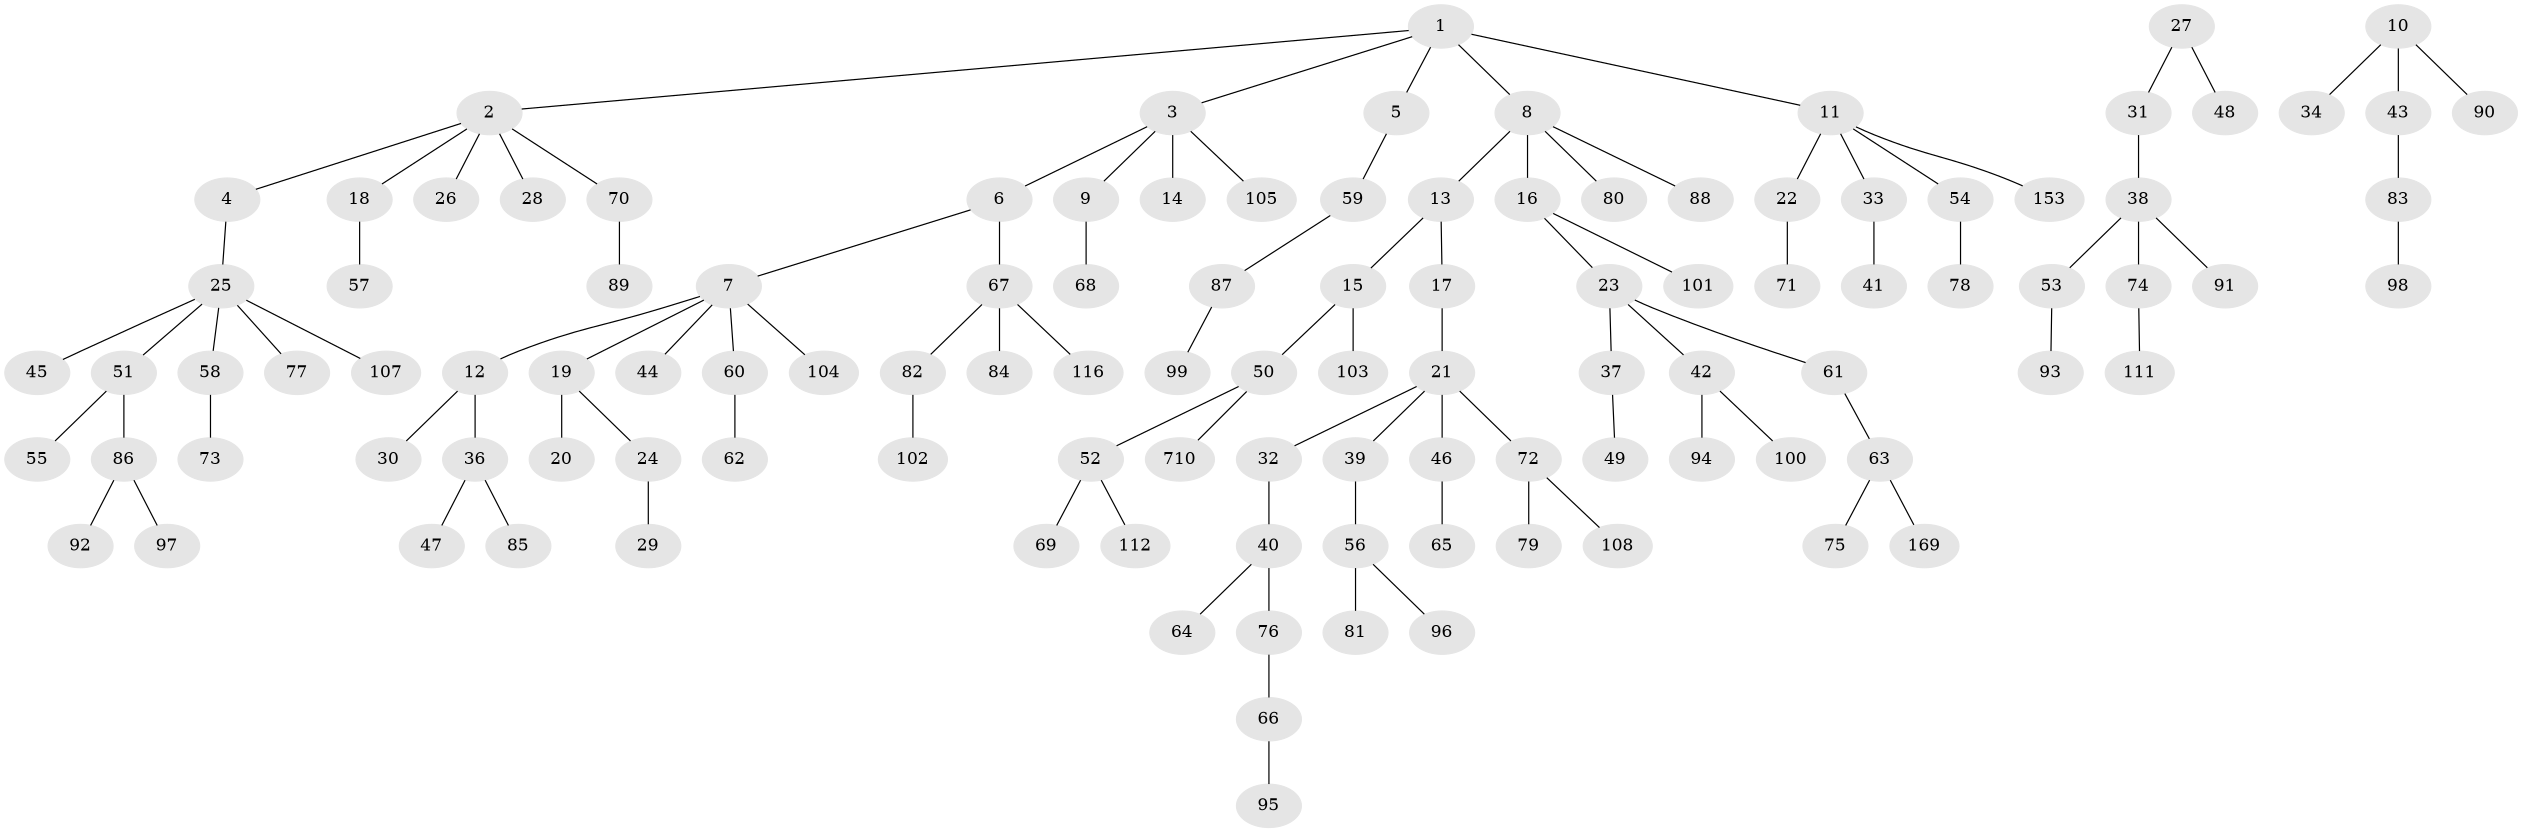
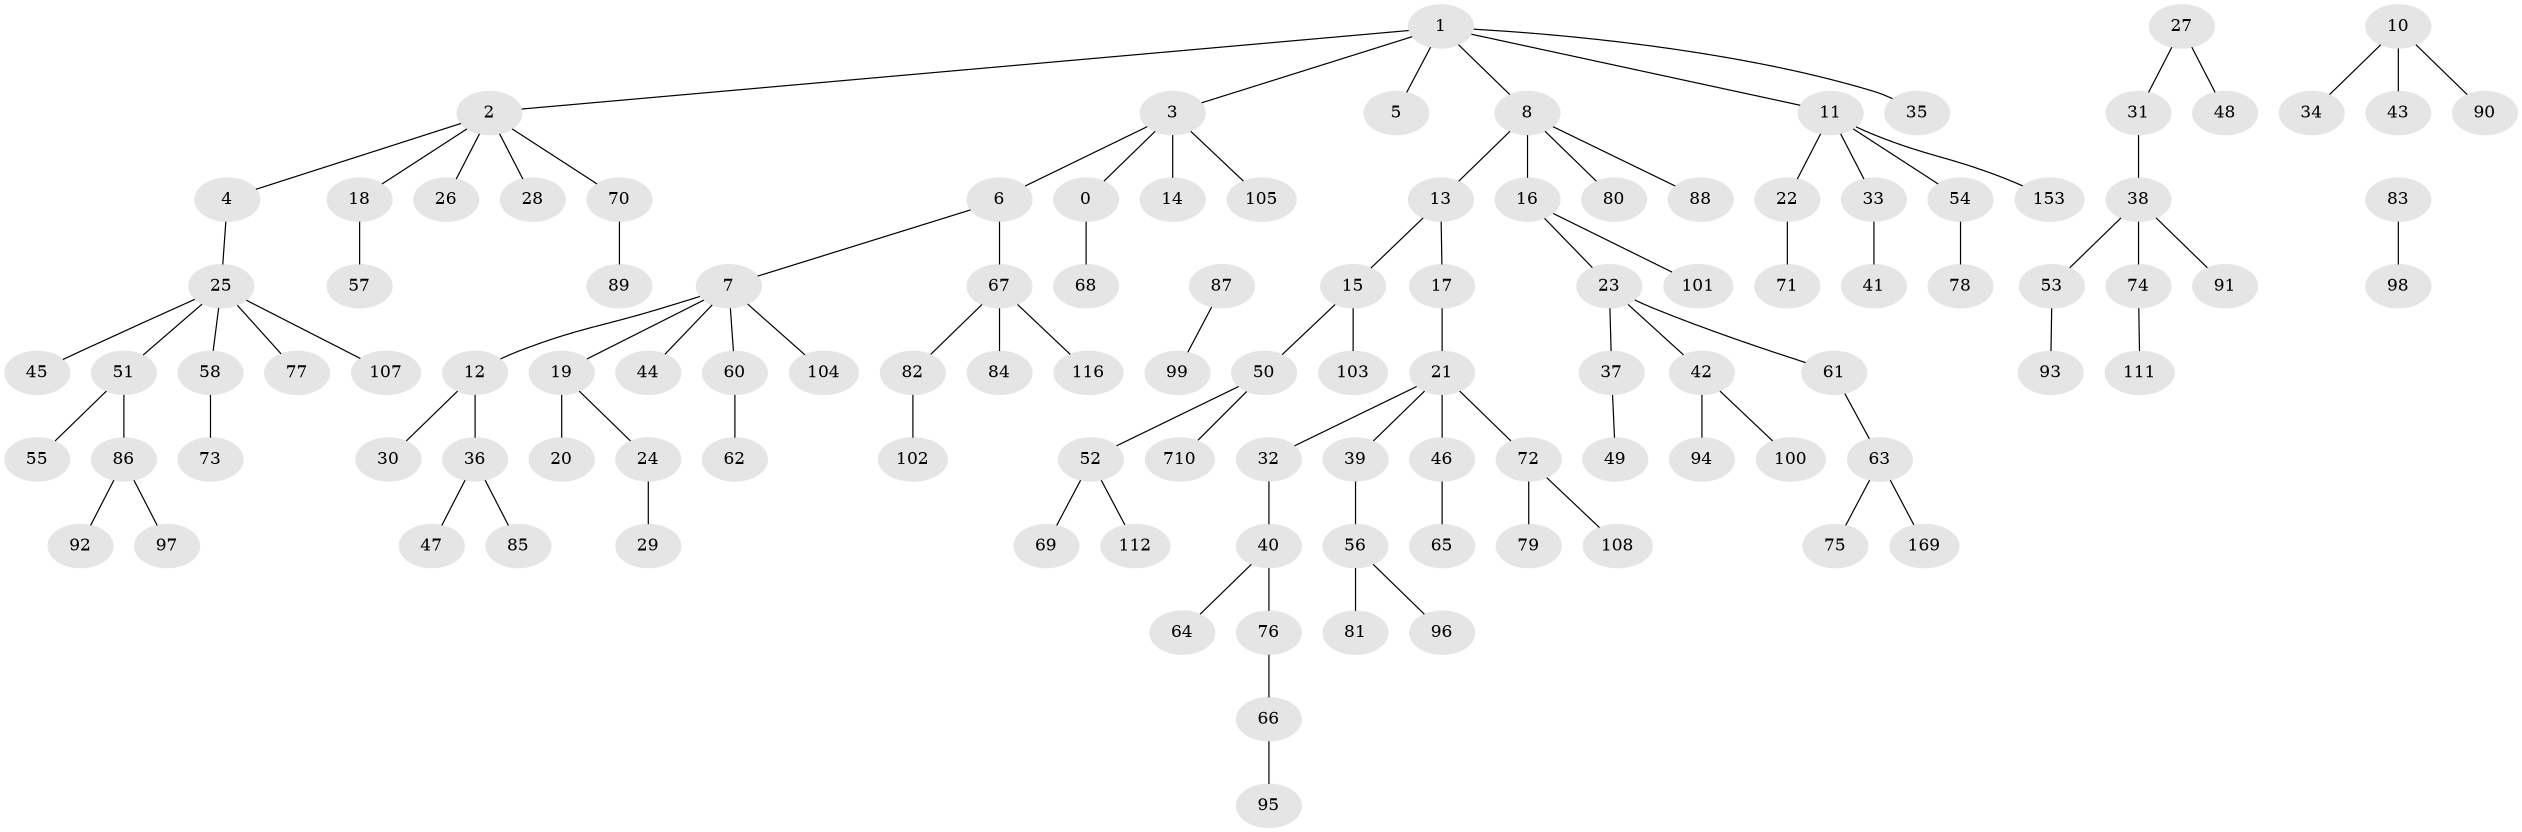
node "35": added
edge "43" -- "83": removed
node "9": label "9" -> "0"
node "59": removed
